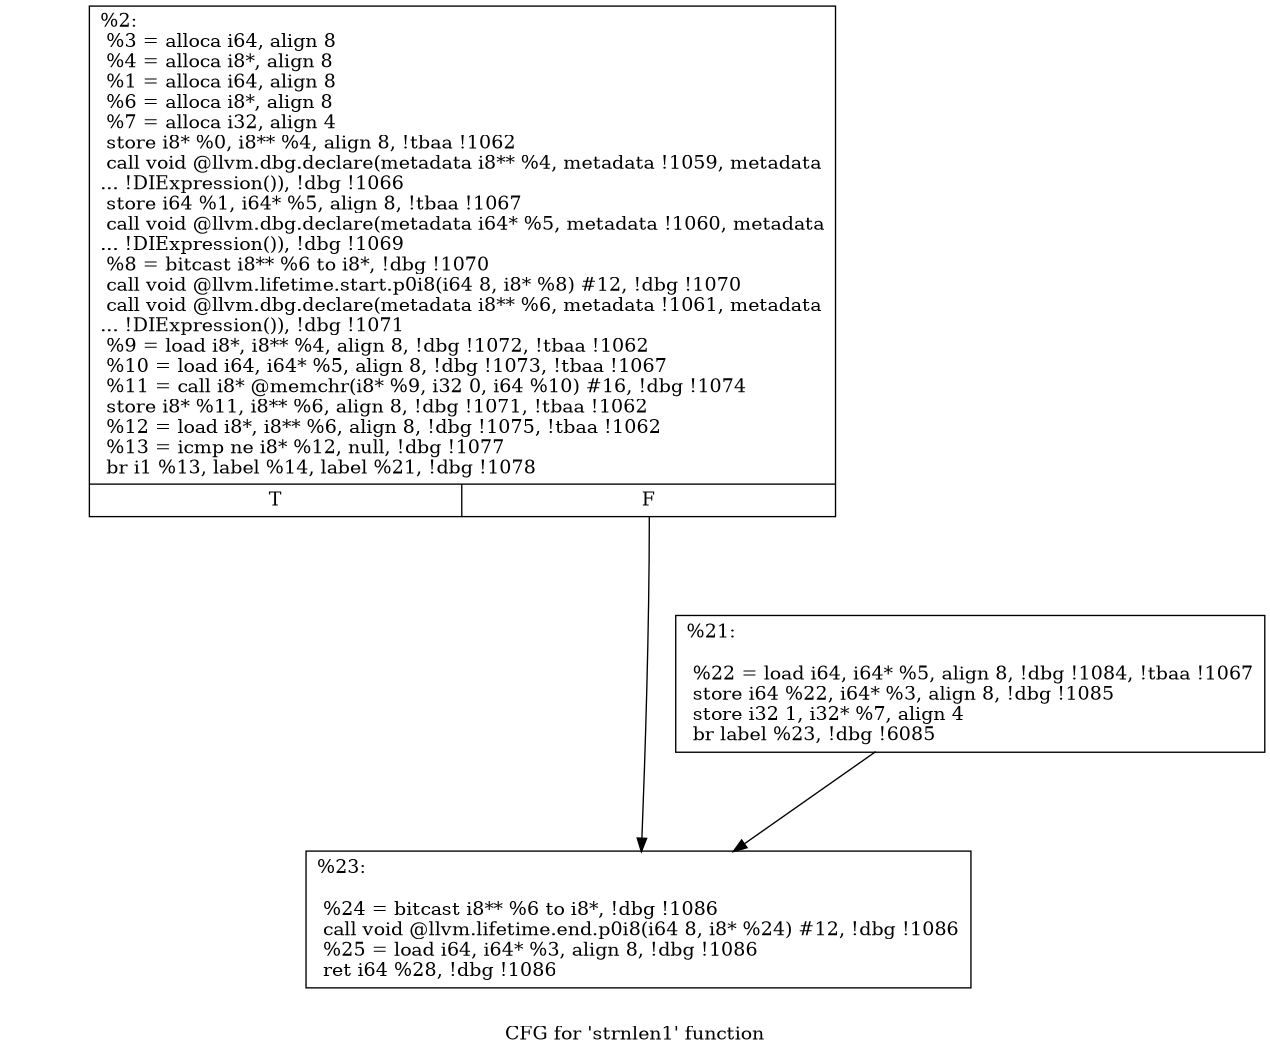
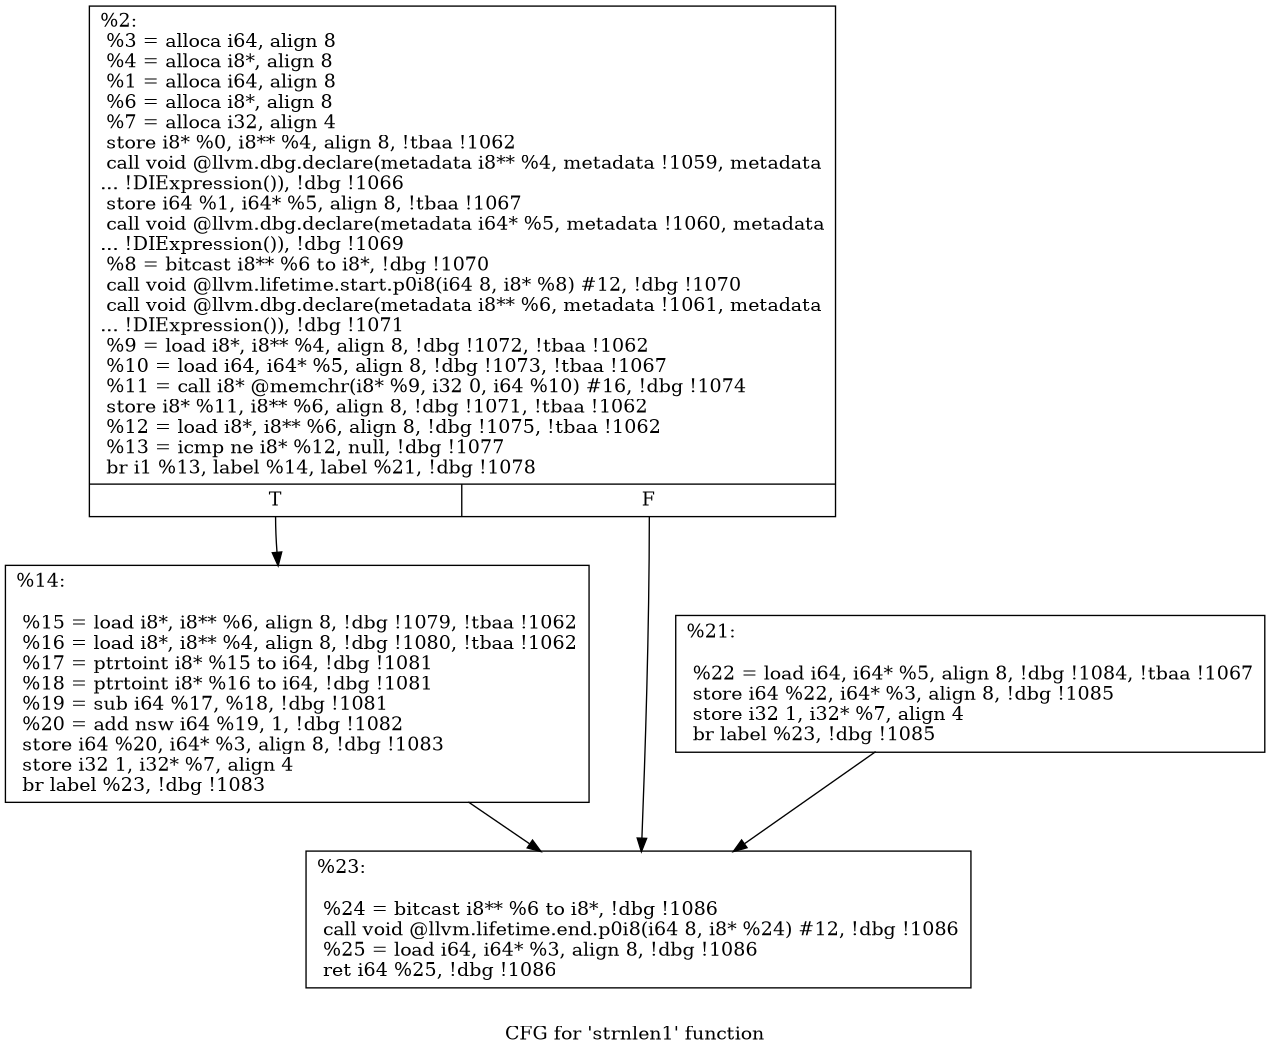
node "%14:": added
node "%21:": text "br label %23, !dbg !6085" -> "br label %23, !dbg !1085"
node "%23:": text "ret i64 %28, !dbg !1086" -> "ret i64 %25, !dbg !1086"
